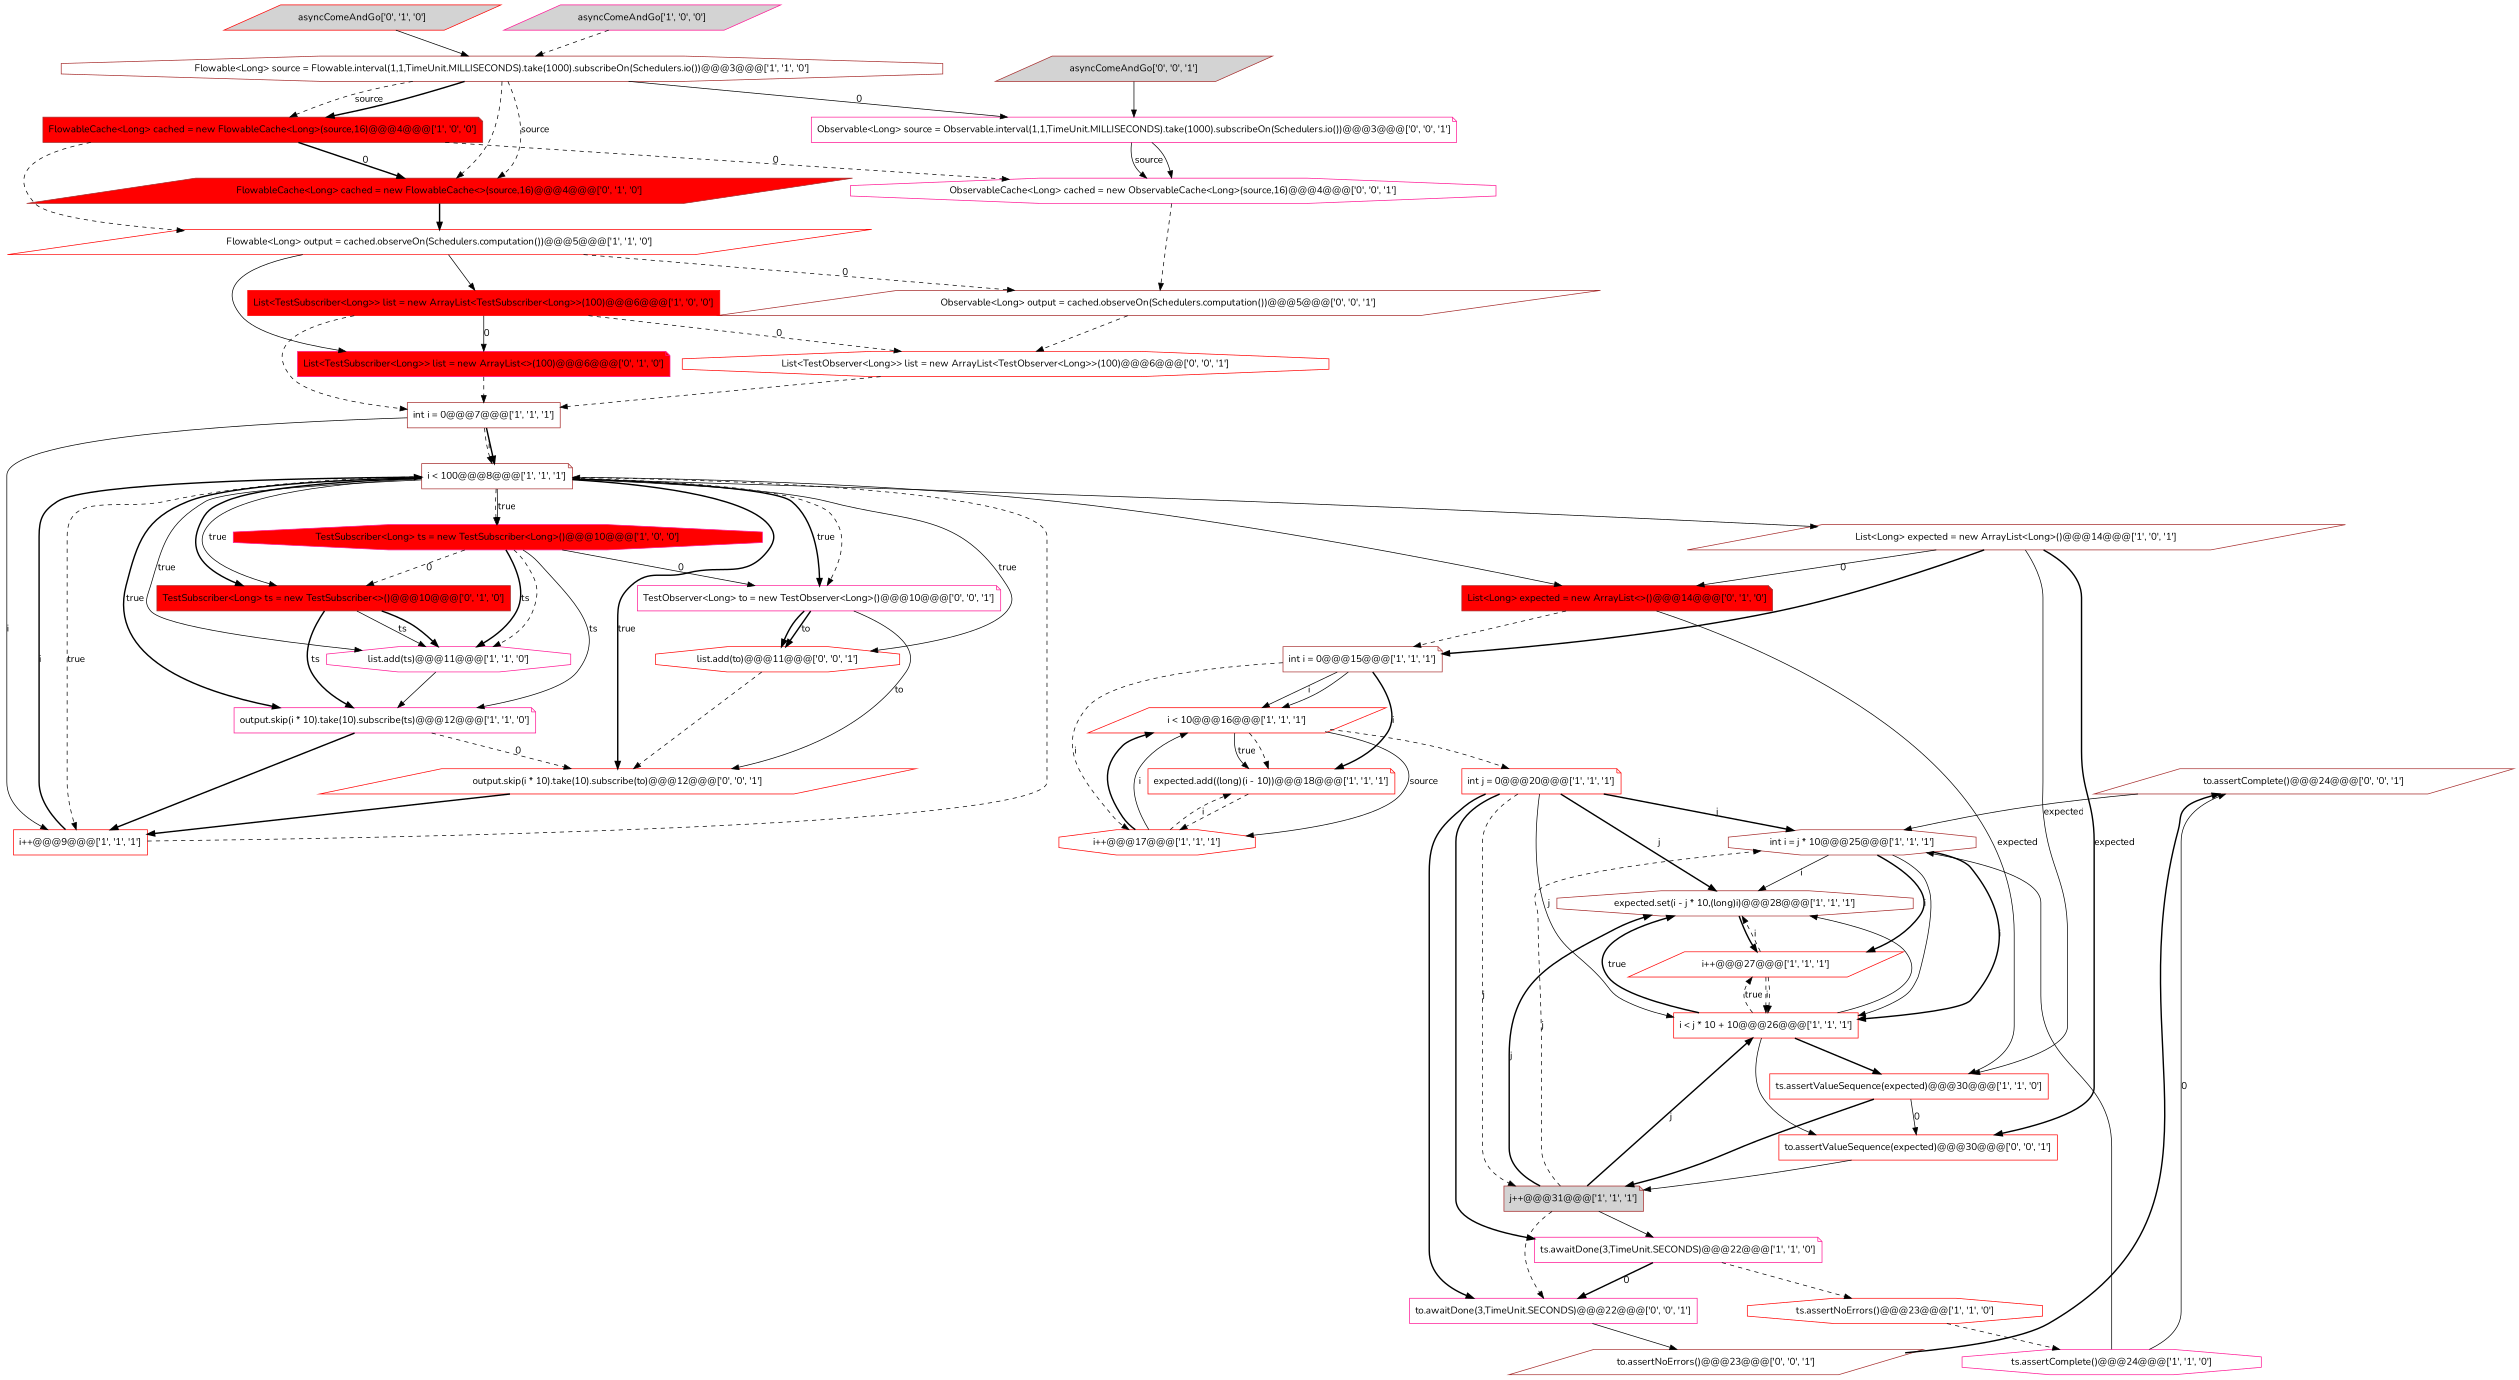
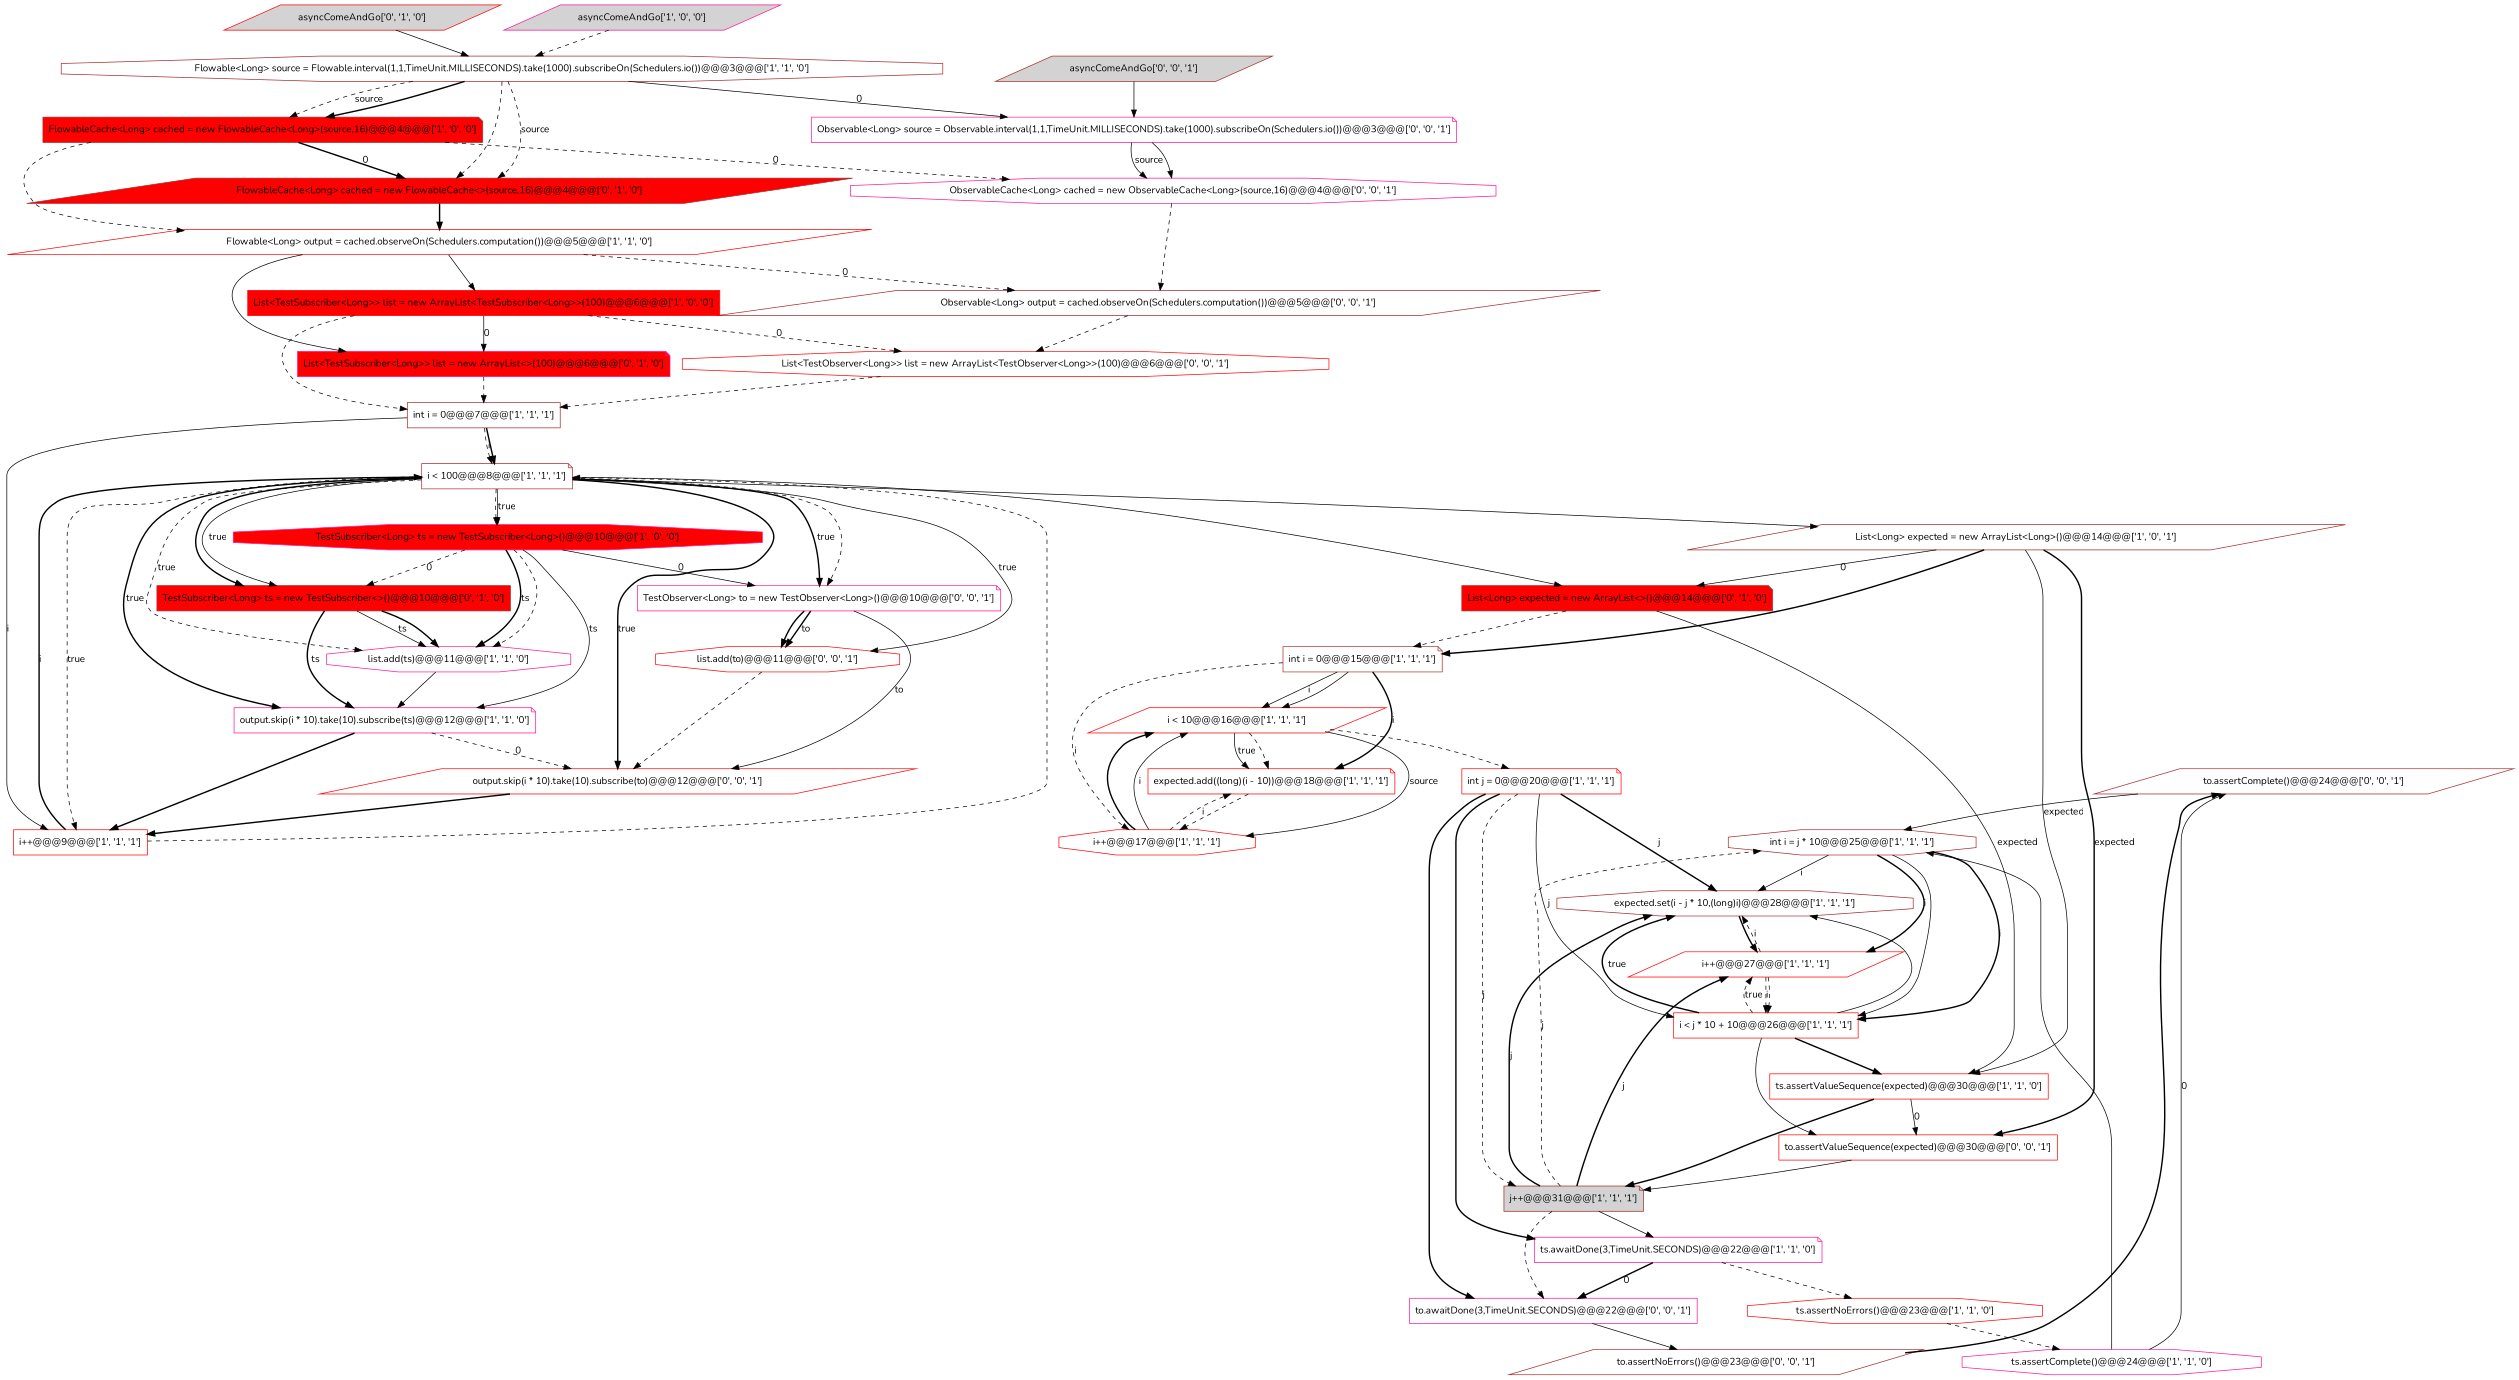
edge "i < 100@@@8@@@['1', '1', '1']" -> "list.add(ts)@@@11@@@['1', '1', '0']": style solid -> dashed
edge "int j = 0@@@20@@@['1', '1', '1']" -> "int i = j * 10@@@25@@@['1', '1', '1']": removed, label "j"
edge "j++@@@31@@@['1', '1', '1']" -> "i < j * 10 + 10@@@26@@@['1', '1', '1']": now "j++@@@31@@@['1', '1', '1']" -> "i++@@@27@@@['1', '1', '1']"
